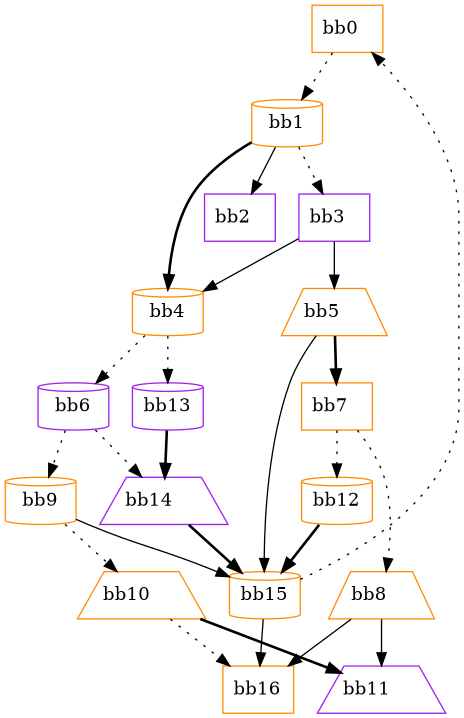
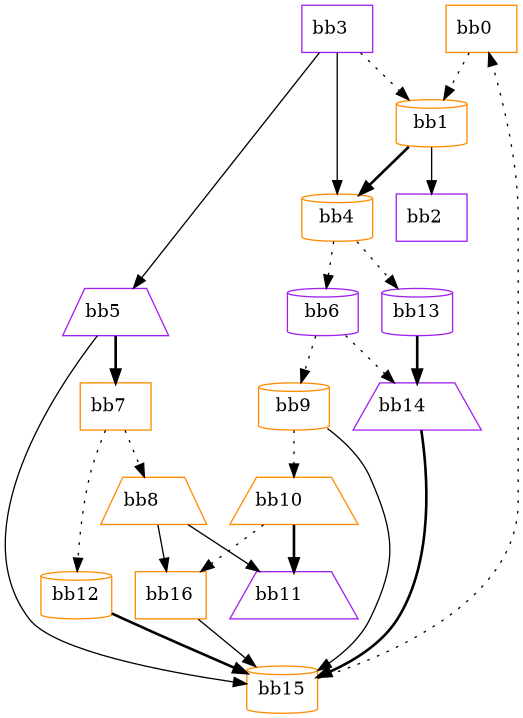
edge "bb1" -> "bb3": reversed
node "bb5": color darkorange -> purple
edge "bb15" -> "bb16": reversed
